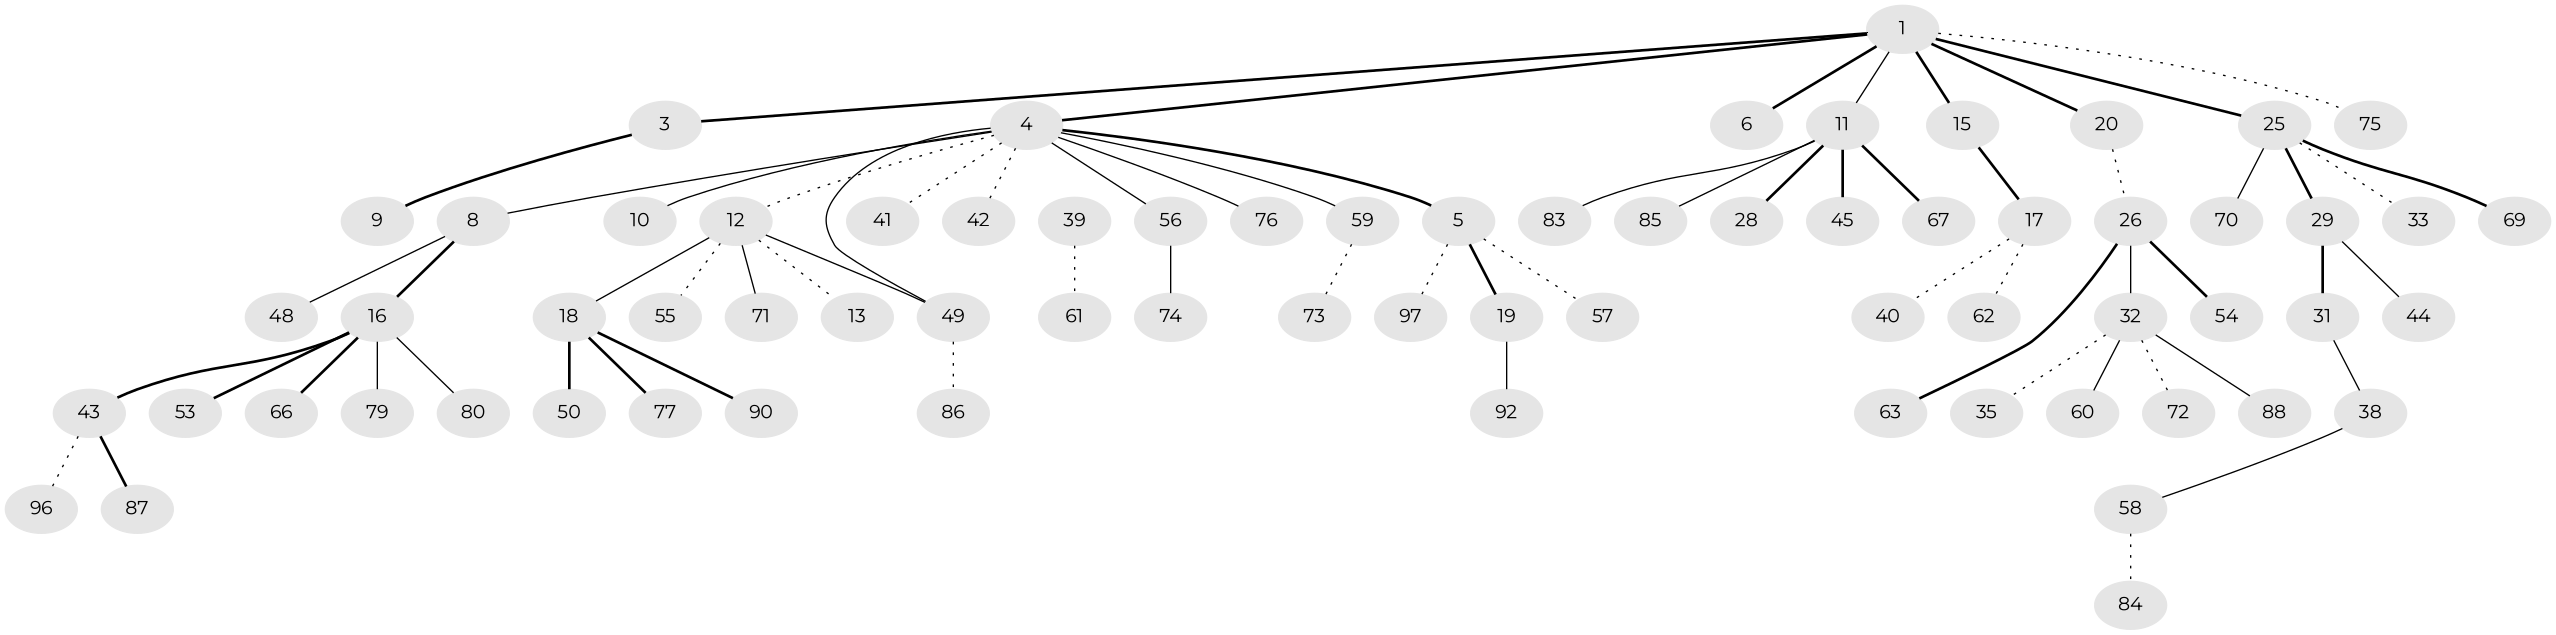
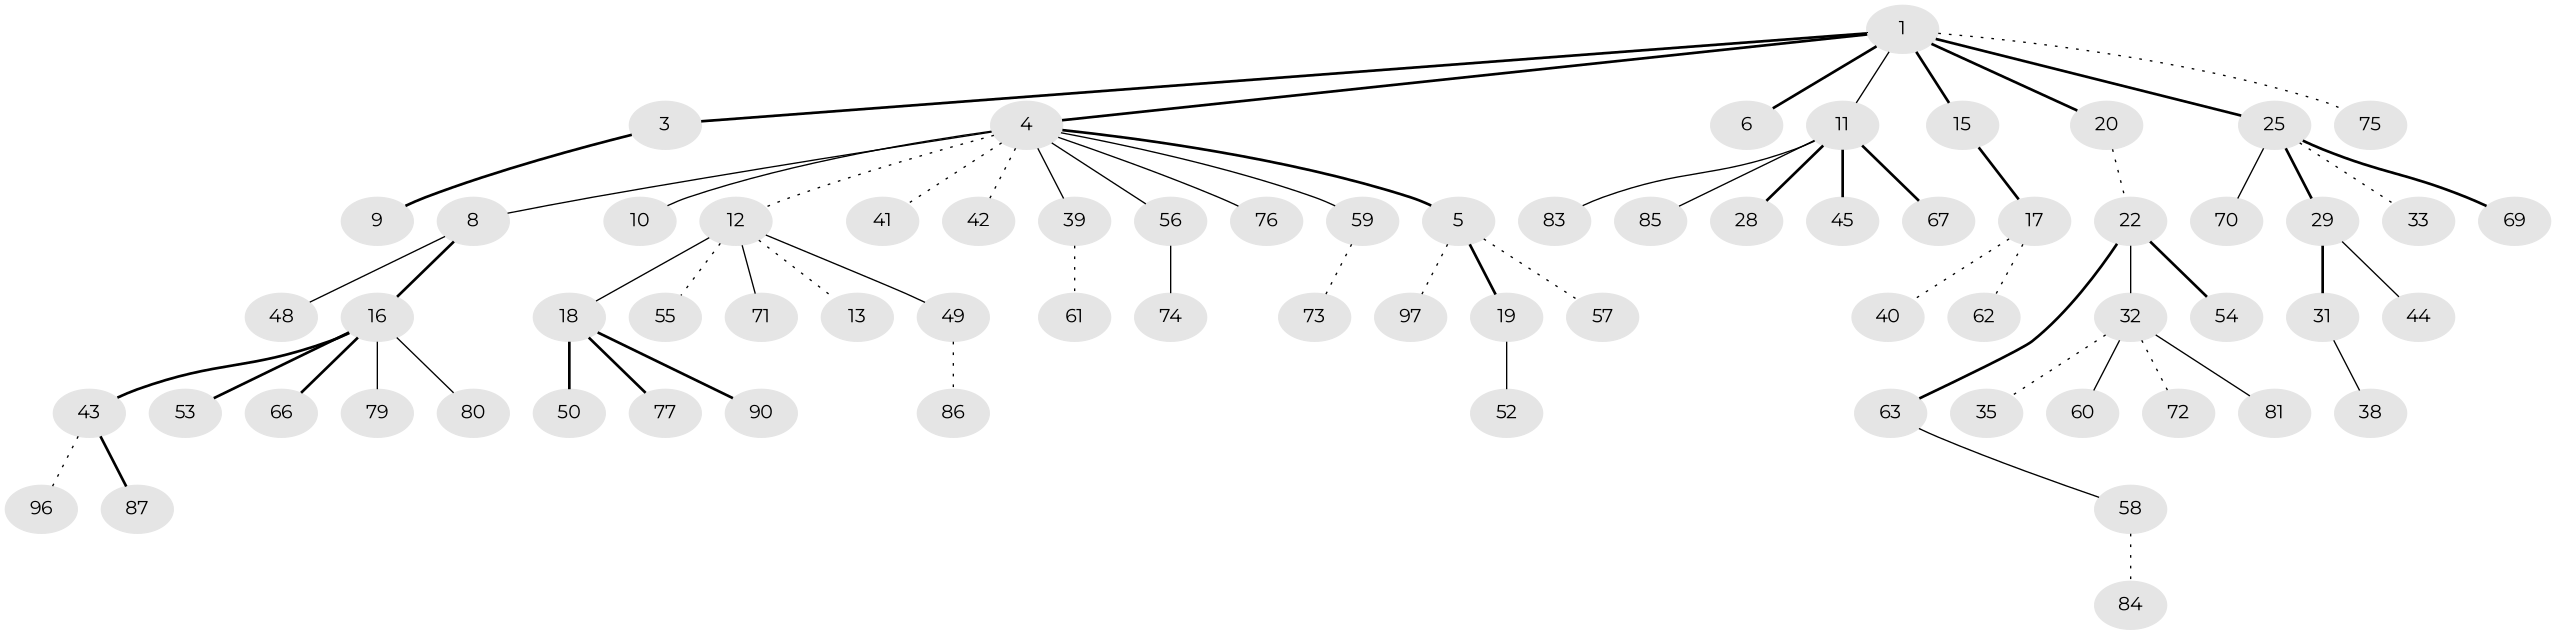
edge "4" -- "49": now "4" -- "39"
node "26": label "26" -> "22"
node "92": label "92" -> "52"
node "88": label "88" -> "81"
edge "38" -- "58": now "63" -- "58"
